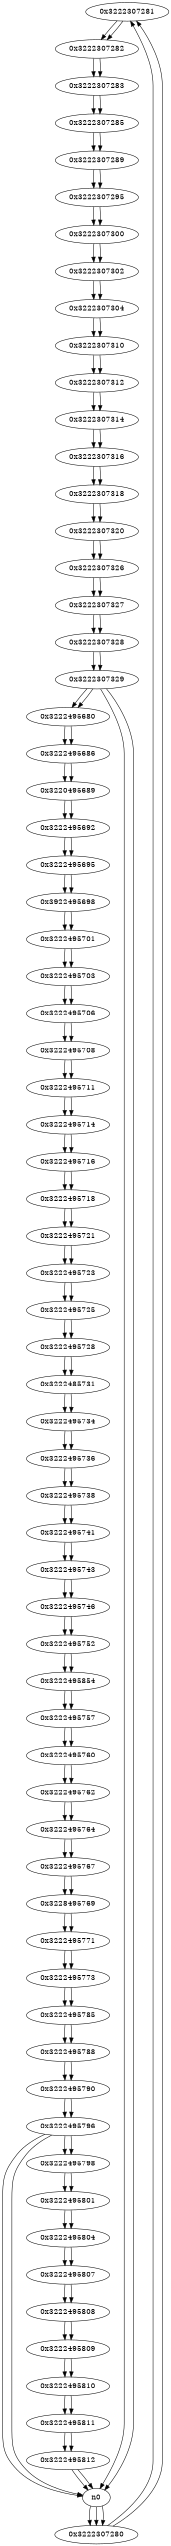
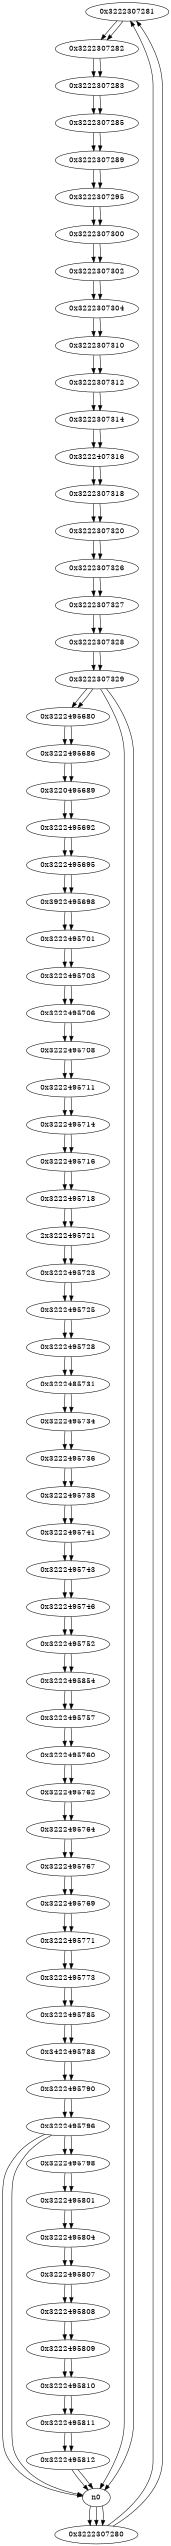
node "0x3222307316": label "0x3222307316" -> "0x3222407316"
node "0x3222495721": label "0x3222495721" -> "2x3222495721"
node "0x3228495769": label "0x3228495769" -> "0x3222495769"
node "0x3222495788": label "0x3222495788" -> "0x3422495788"
